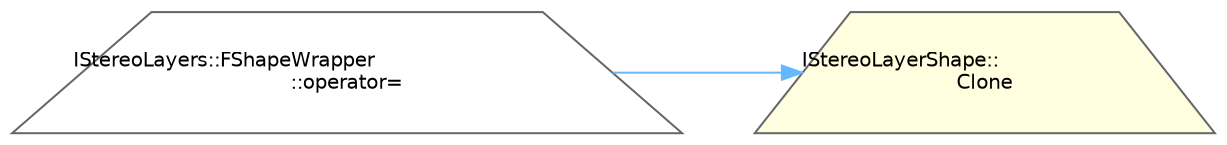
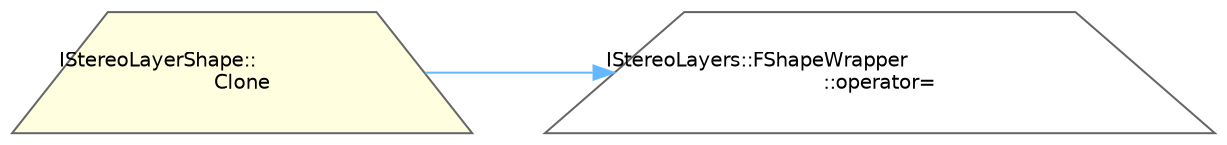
edge "IStereoLayers::FShapeWrapper ::operator=" -> "IStereoLayerShape:: Clone": reversed
